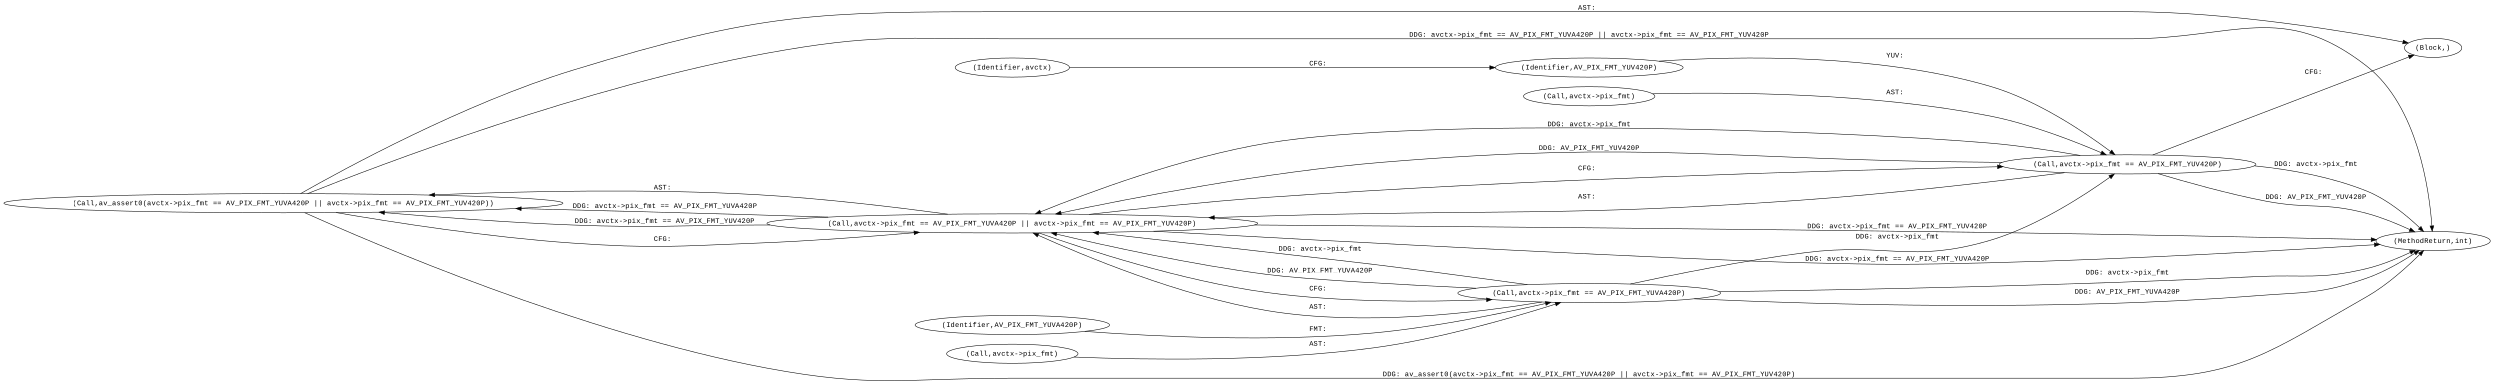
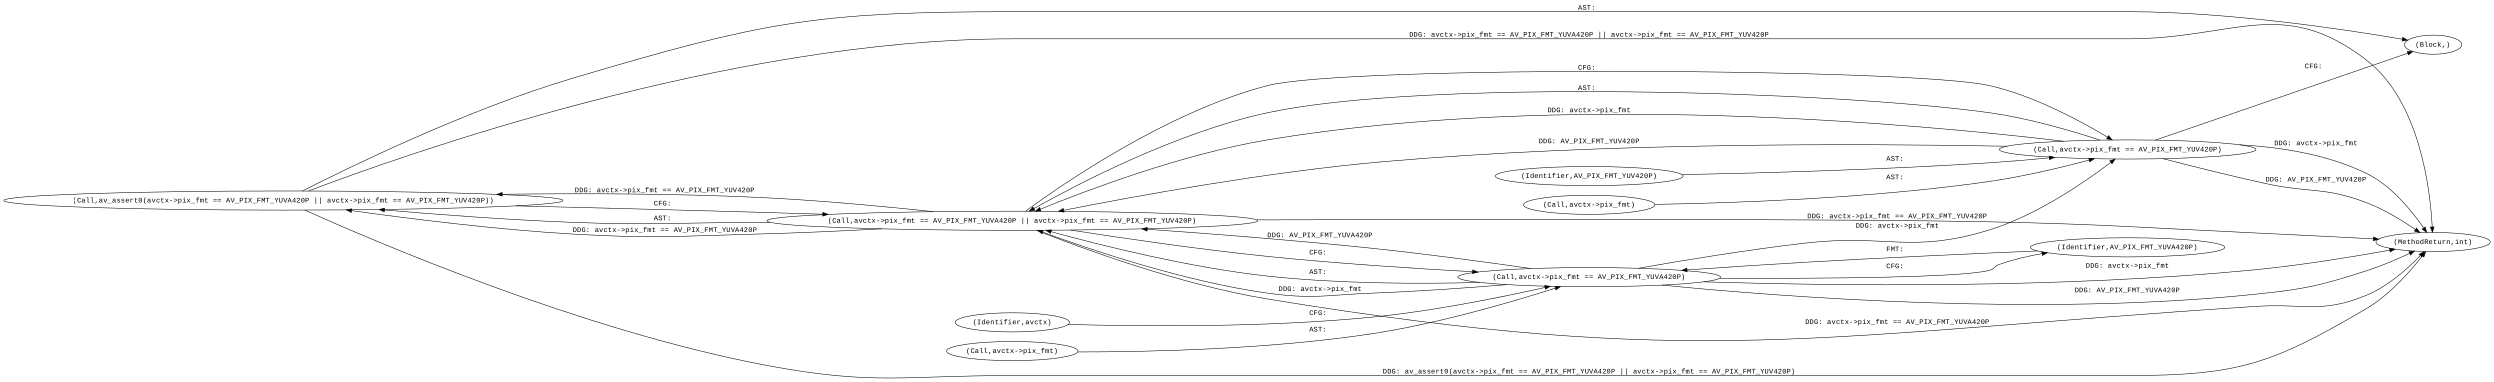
edge "(Identifier,AV_PIX_FMT_YUV420P)" -> "(Call,avctx->pix_fmt == AV_PIX_FMT_YUV420P)": label "YUV: " -> "AST: "
edge "(Identifier,avctx)" -> "(Identifier,AV_PIX_FMT_YUV420P)": now "(Identifier,avctx)" -> "(Call,avctx->pix_fmt == AV_PIX_FMT_YUVA420P)"
edge "(Call,avctx->pix_fmt == AV_PIX_FMT_YUVA420P)" -> "(Identifier,AV_PIX_FMT_YUVA420P)": added, label "CFG:"
